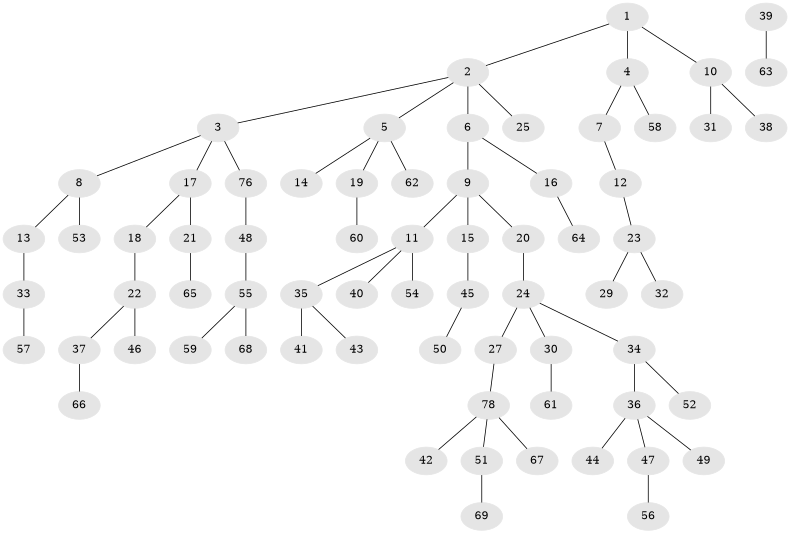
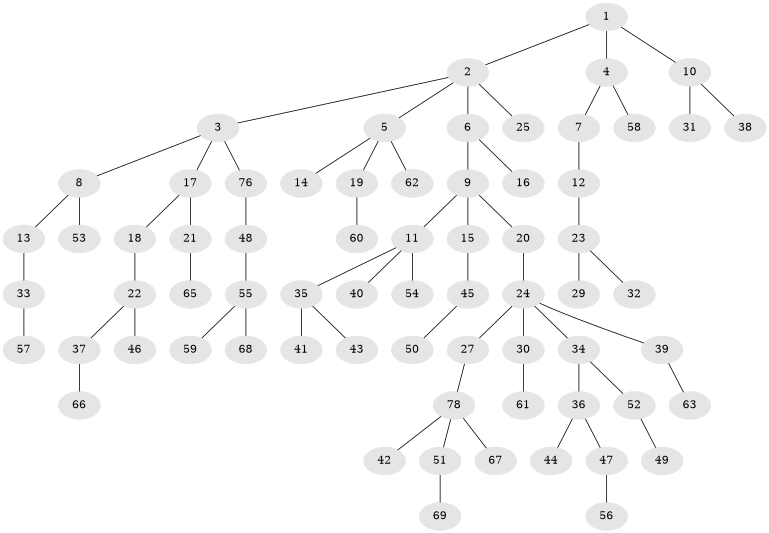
node "64": removed
edge "24" -- "39": added
edge "36" -- "49": now "52" -- "49"
